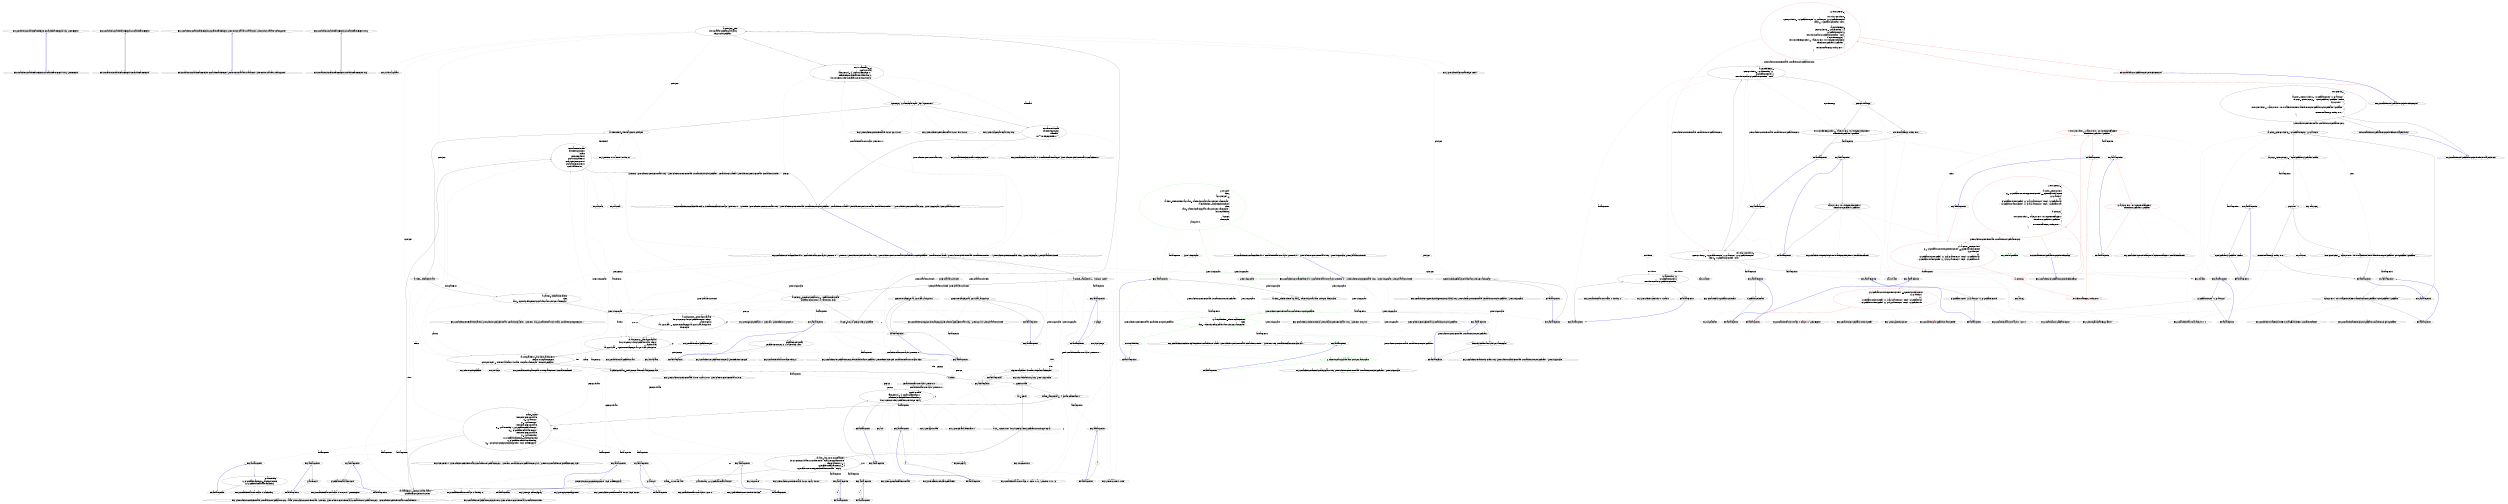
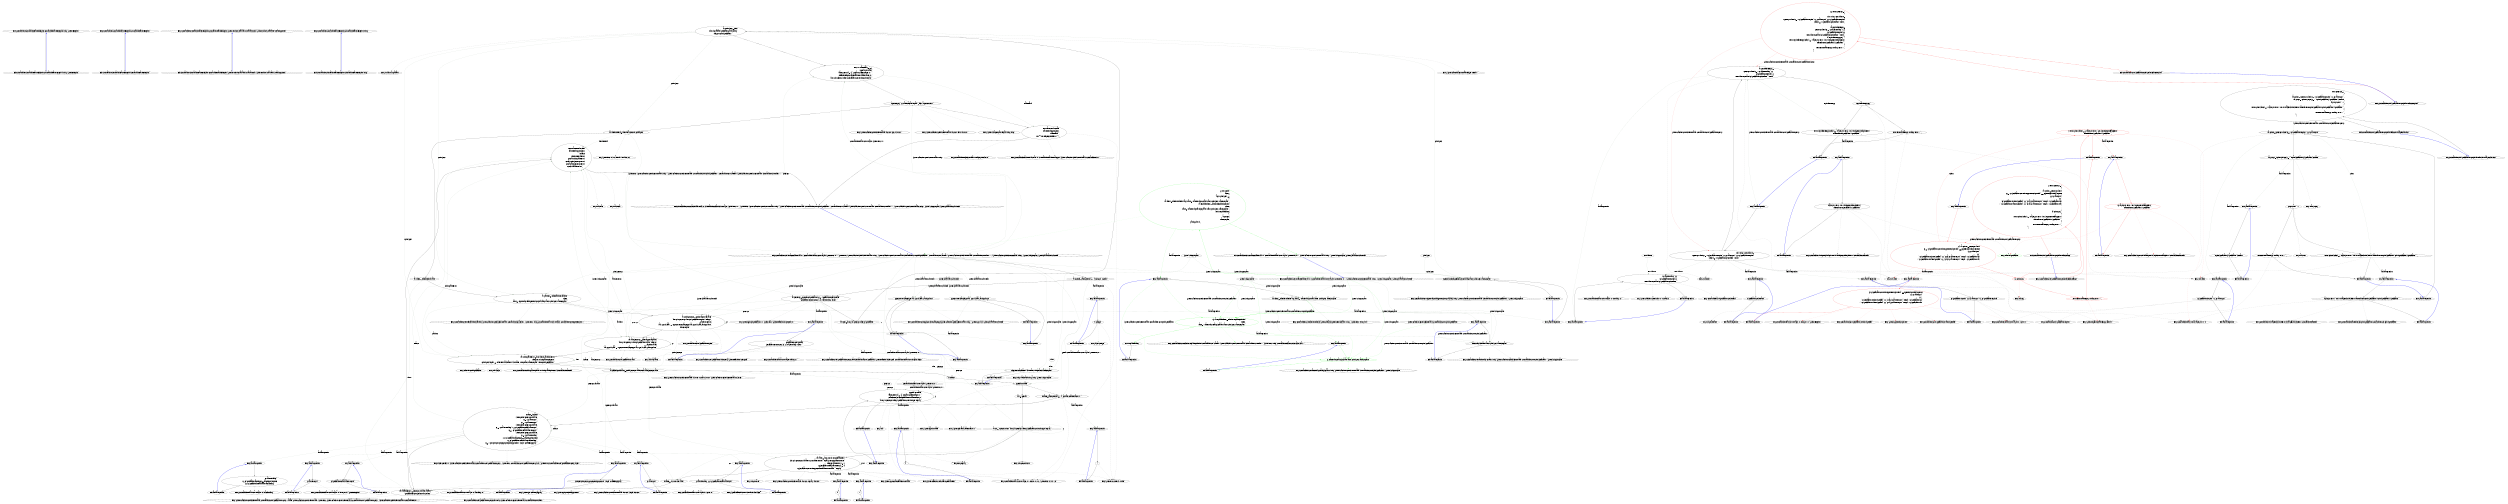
node "specPropsWithValue.Any()": label "specPropsWithValue.Any()" -> "requiredButEmpty.Any()"
